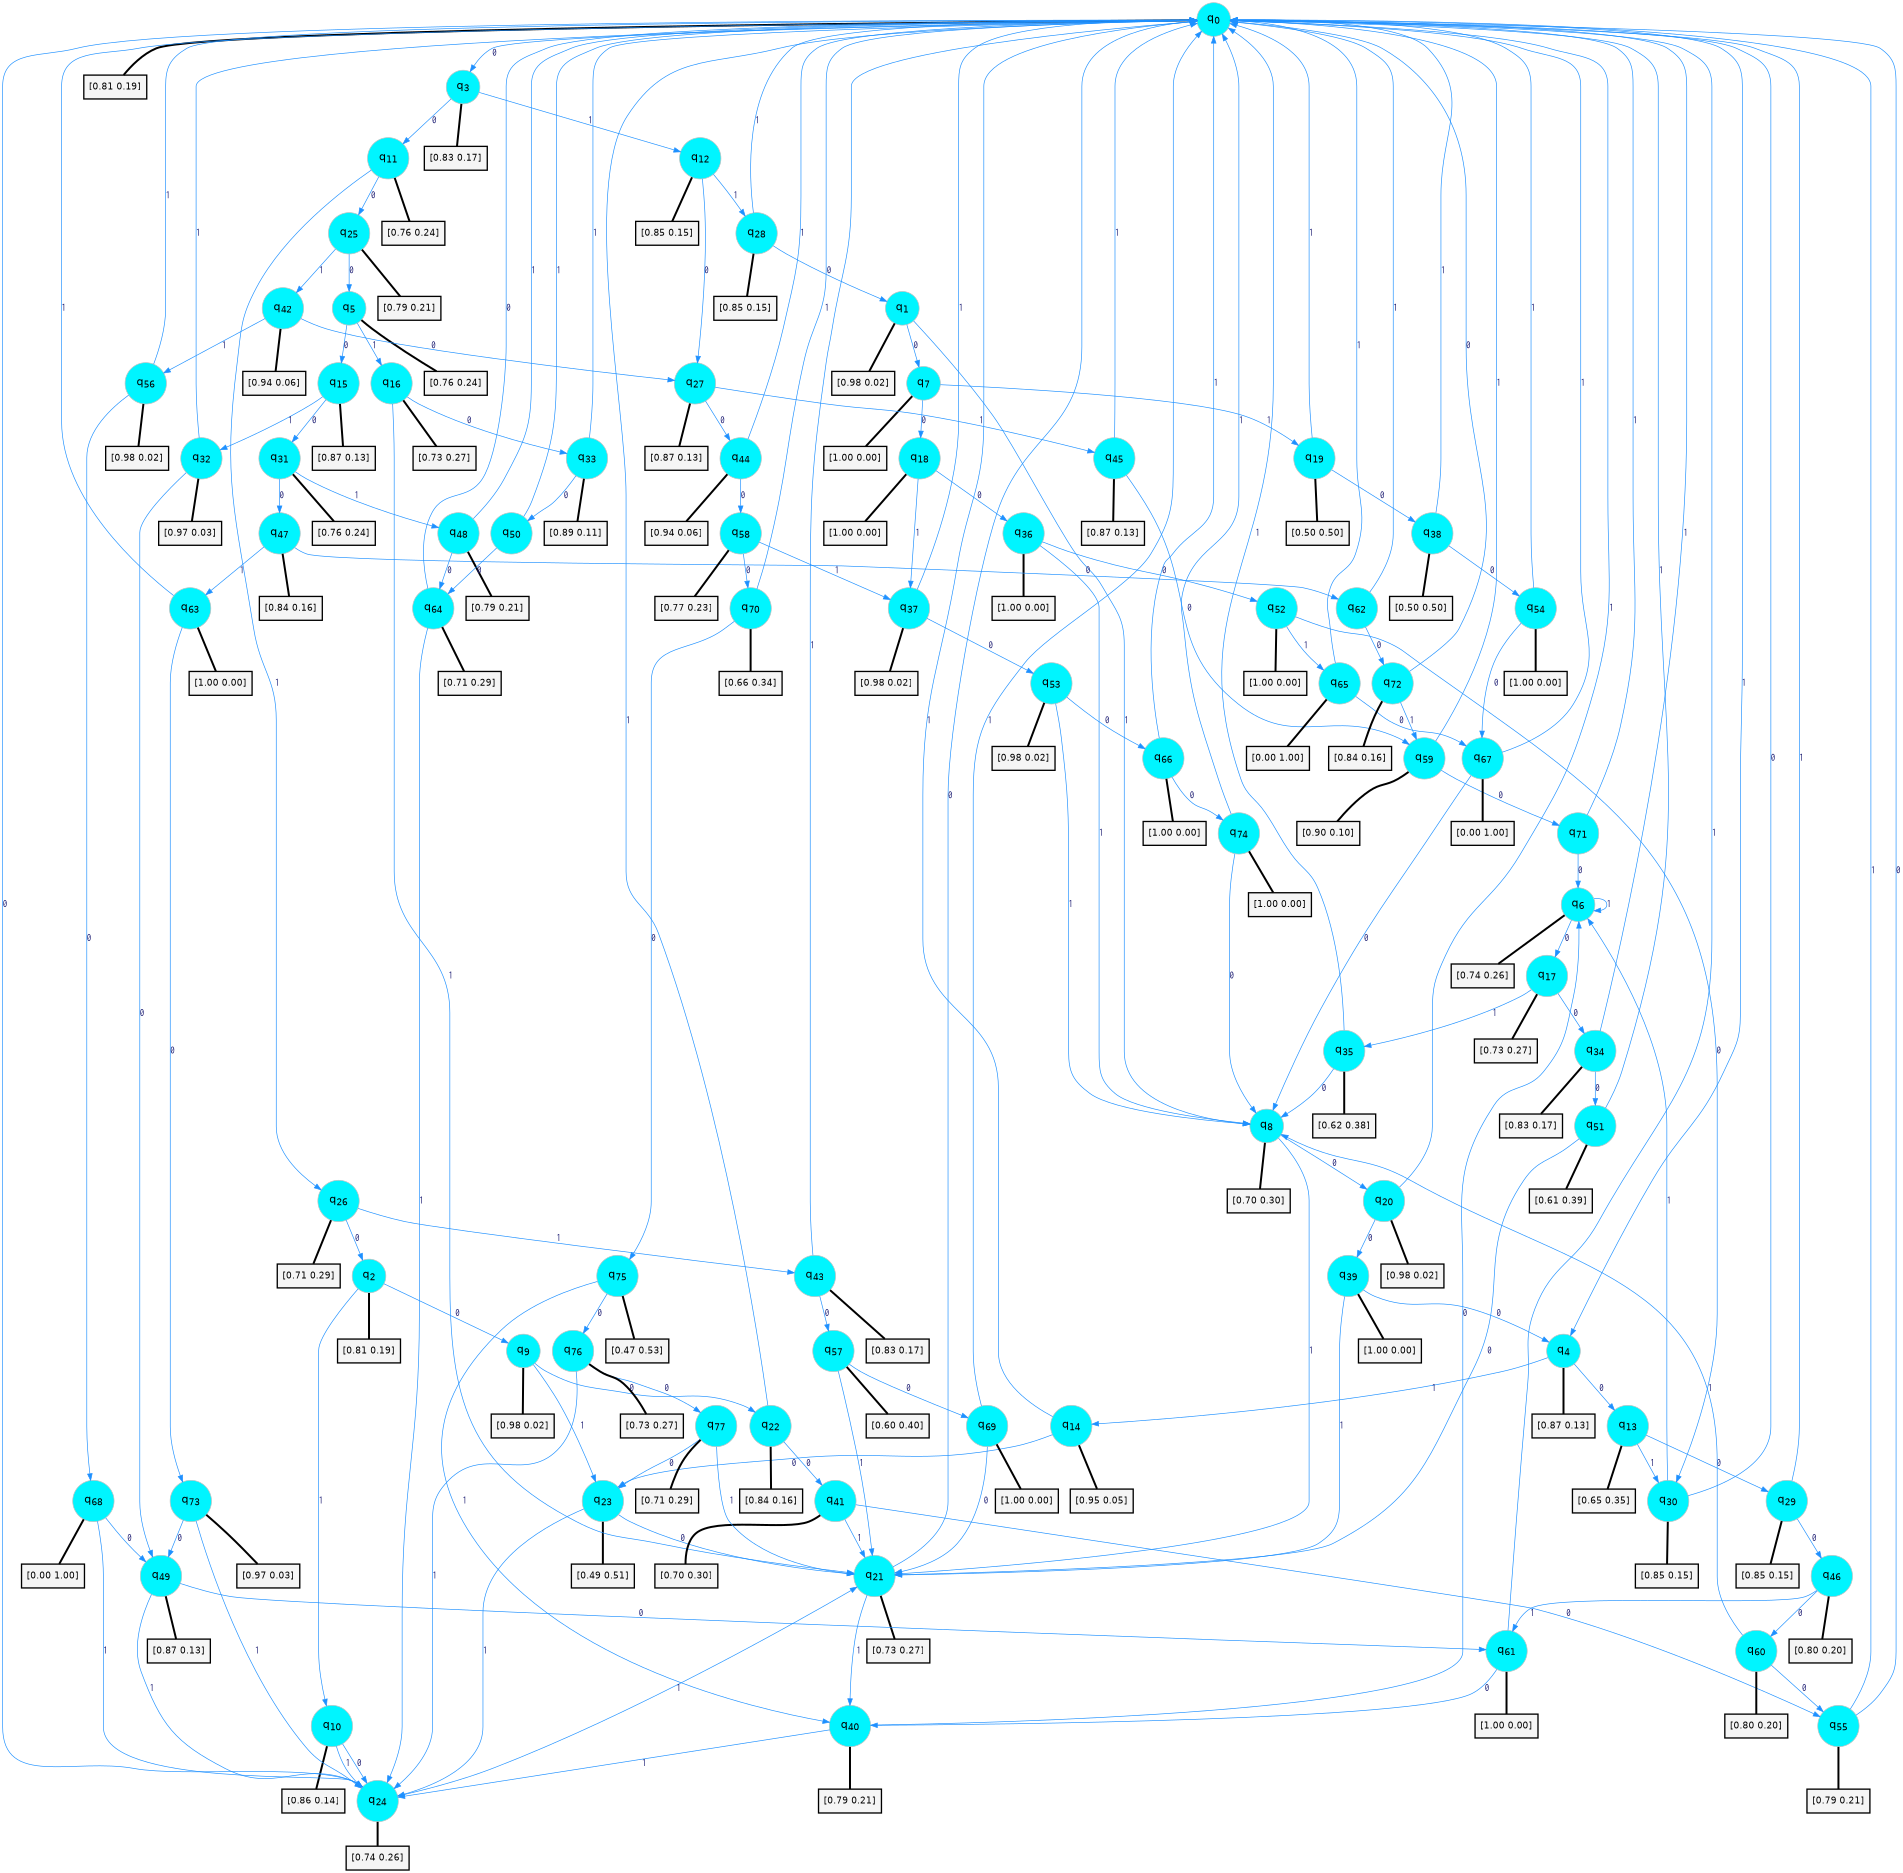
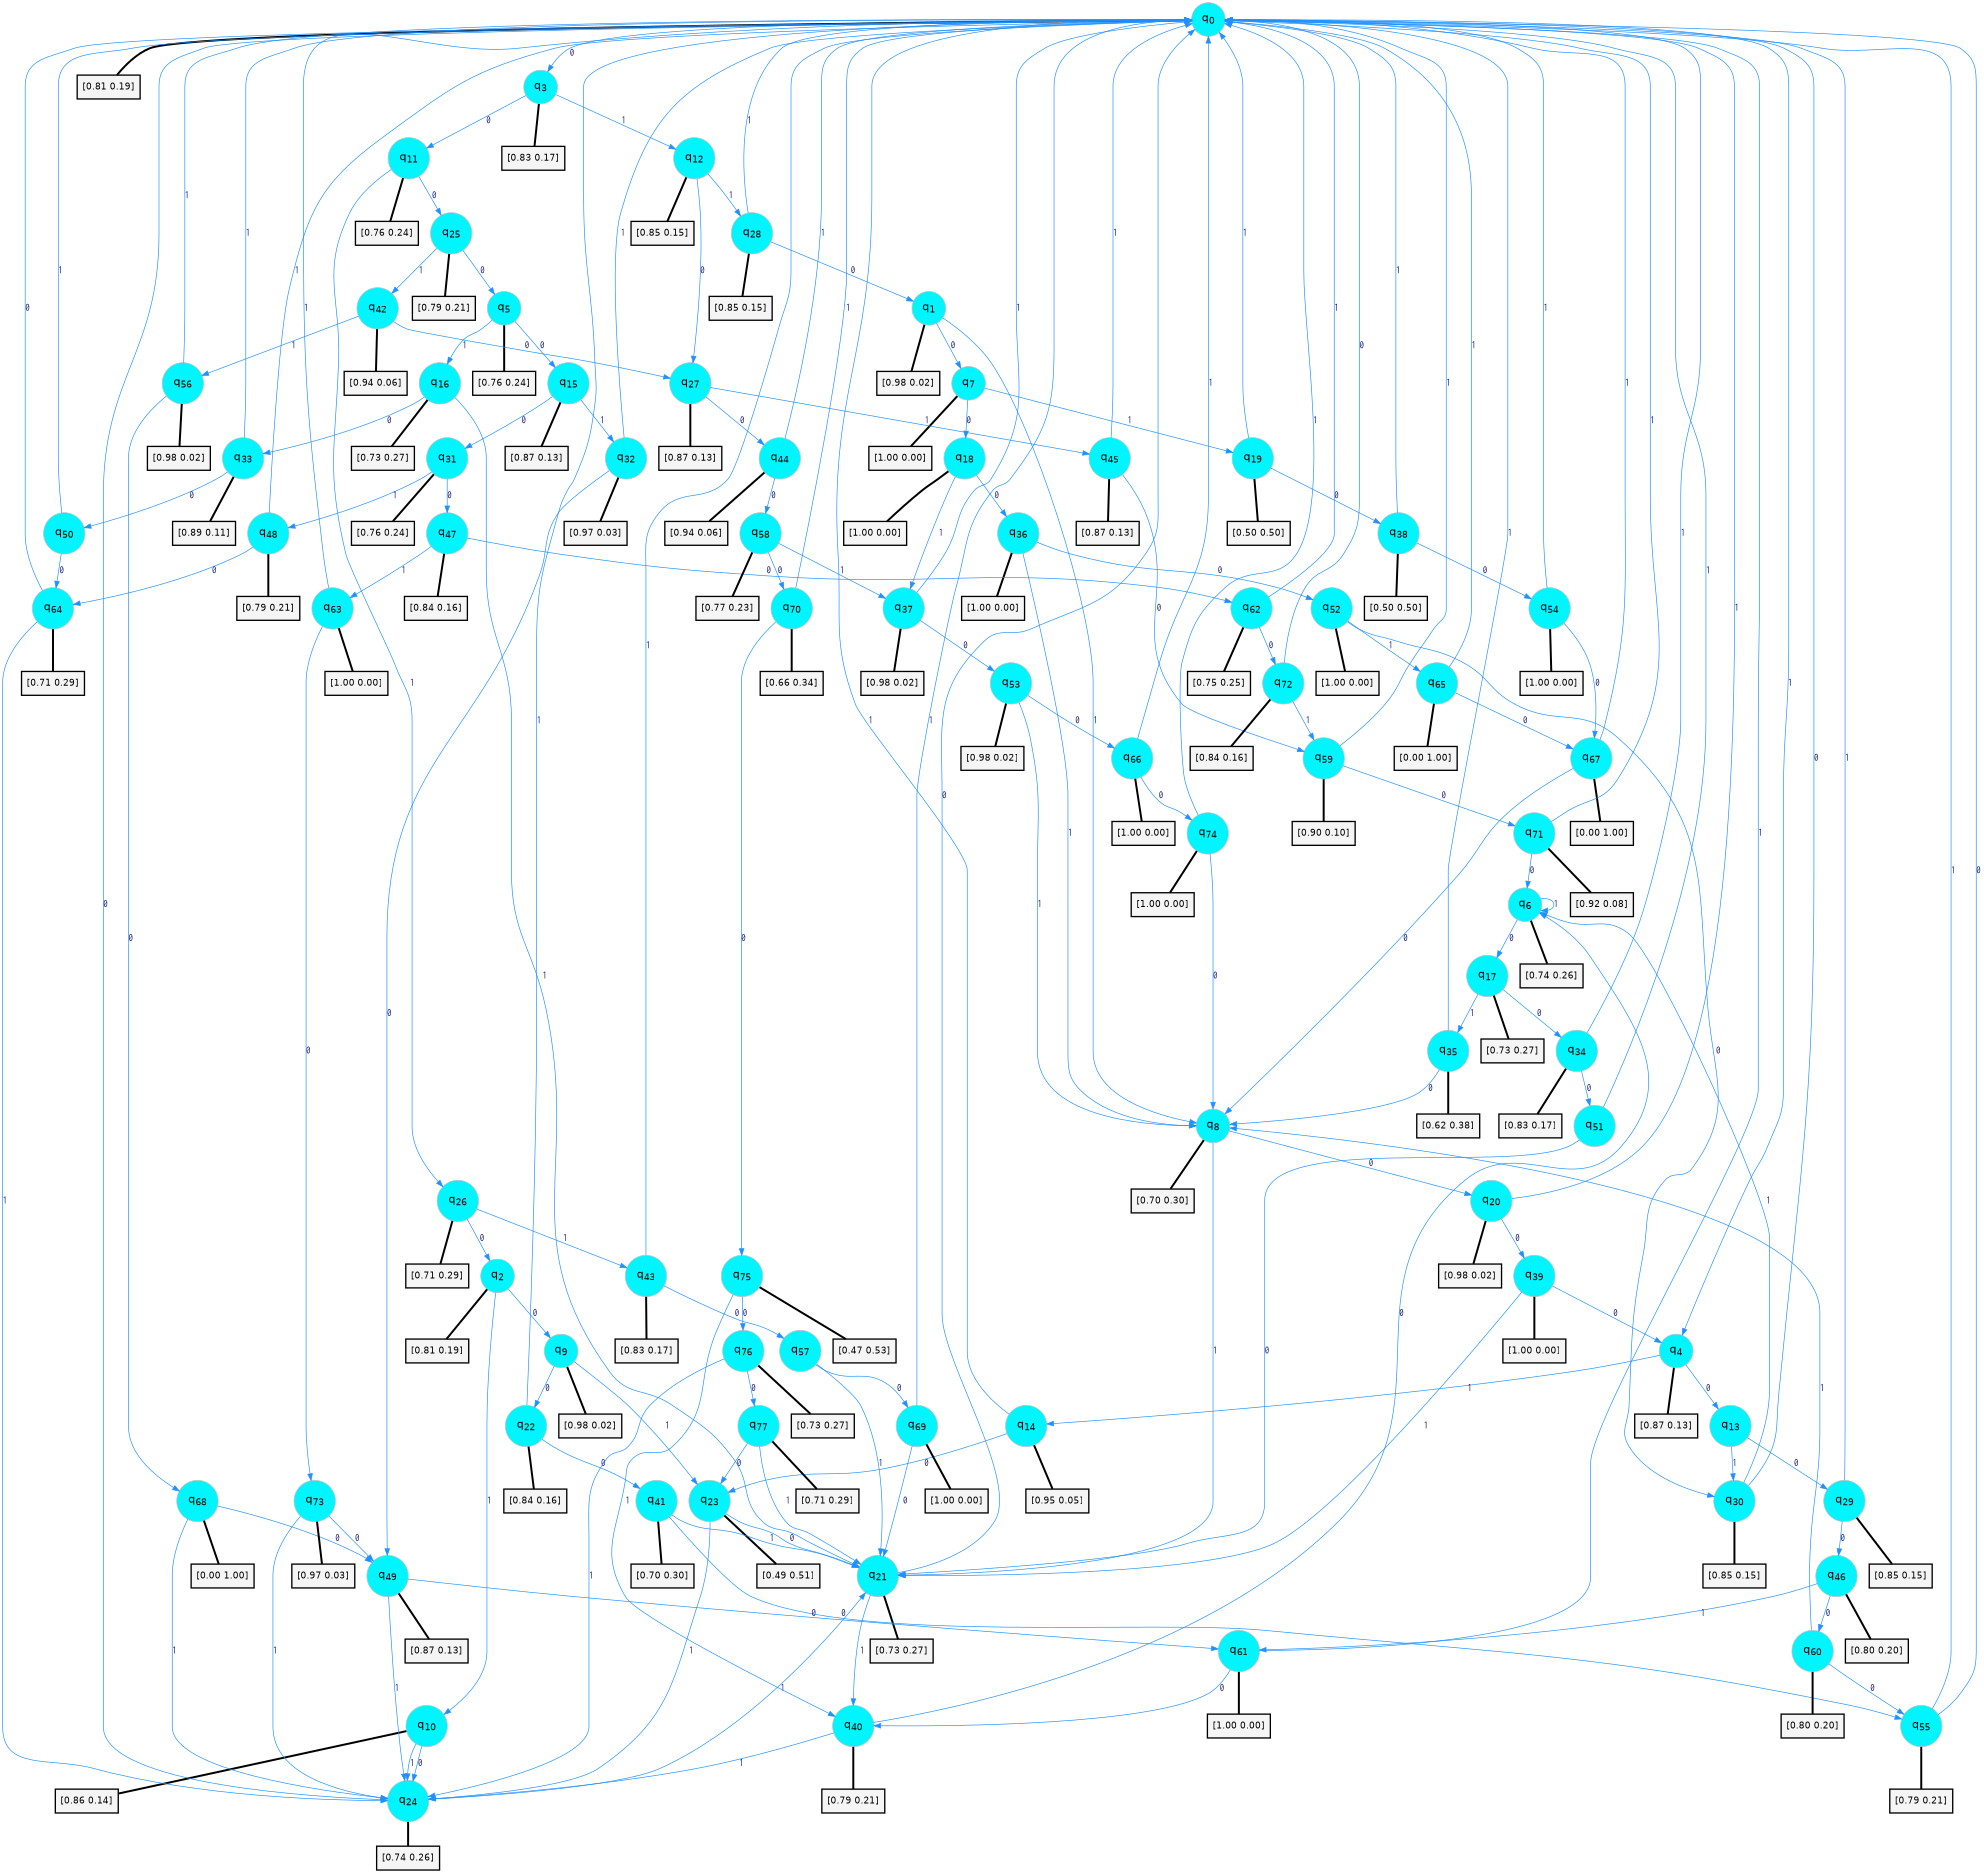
node "[0.75 0.25]": added
node "[0.92 0.08]": added
node "[0.61 0.39]": removed
node "[0.60 0.40]": removed
node "[0.65 0.35]": removed
